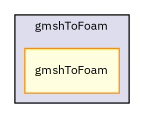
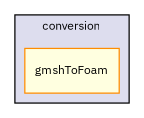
cluster "gmshToFoam": label "gmshToFoam" -> "conversion"
